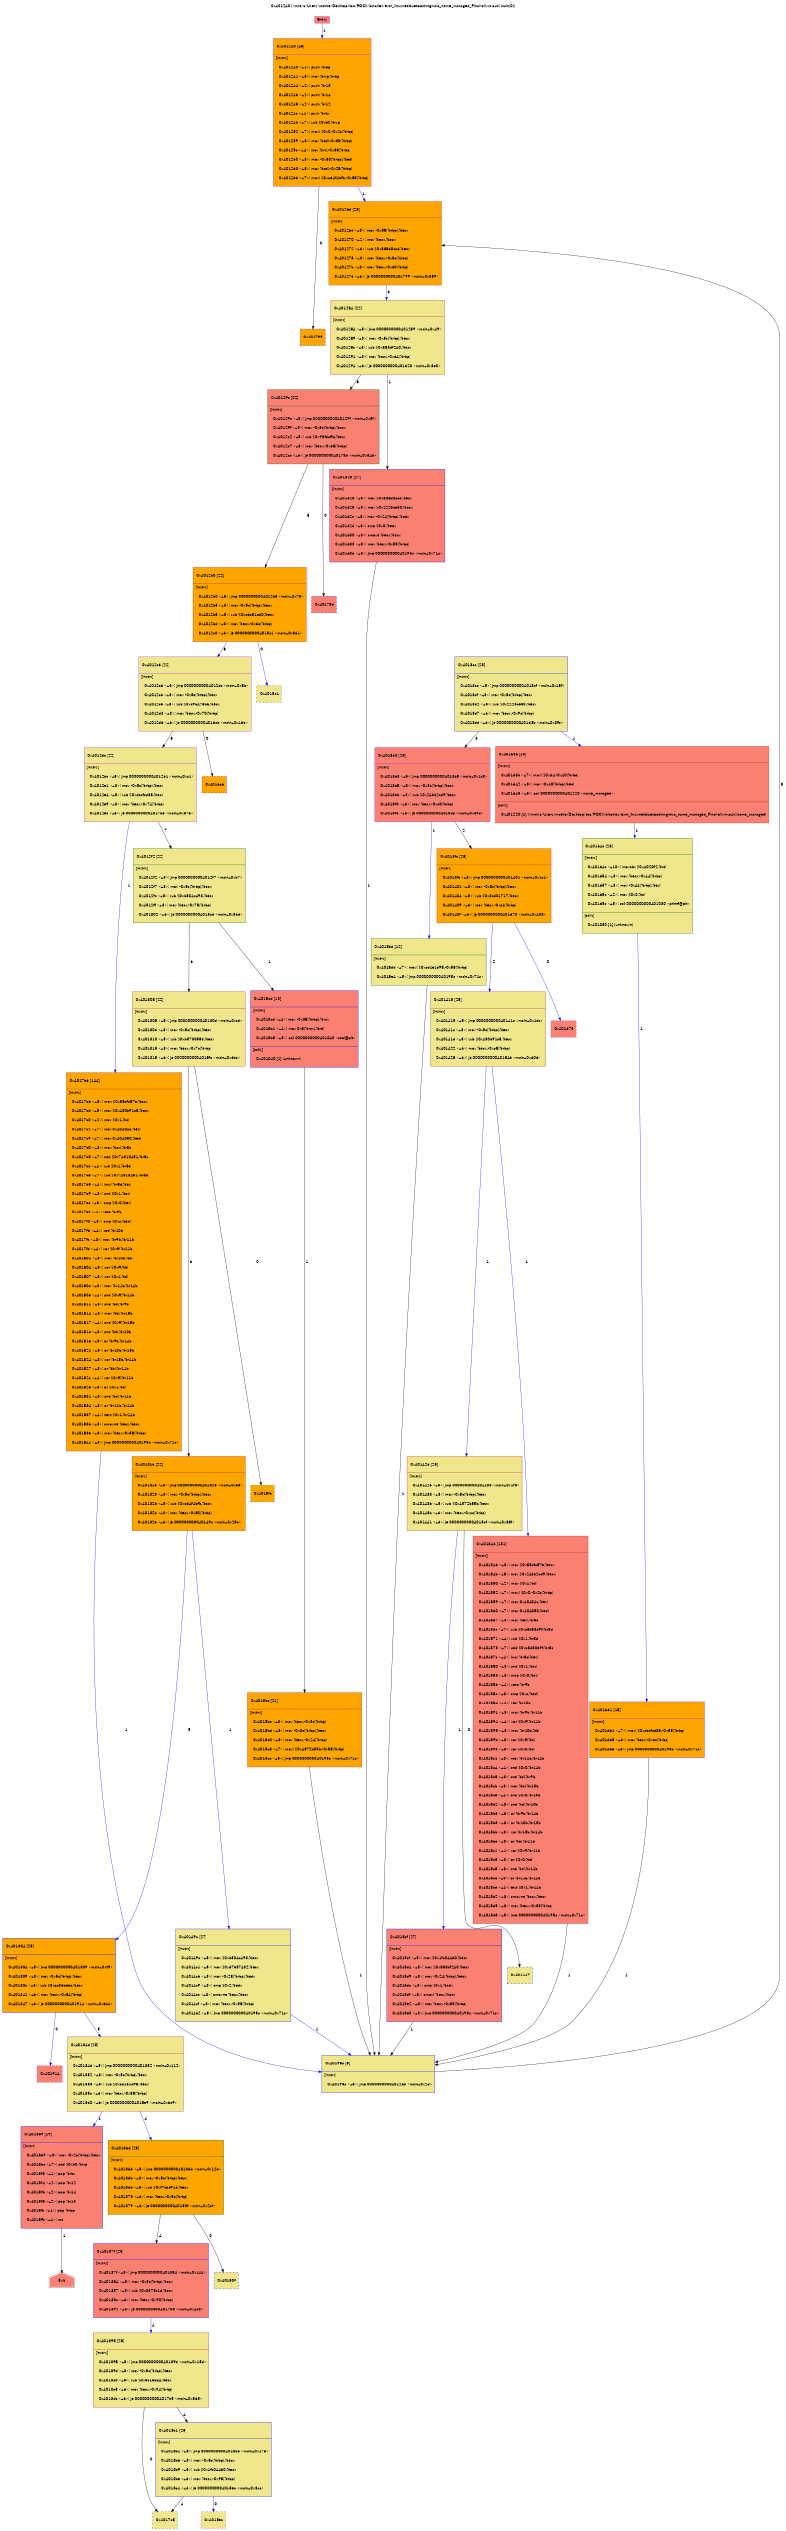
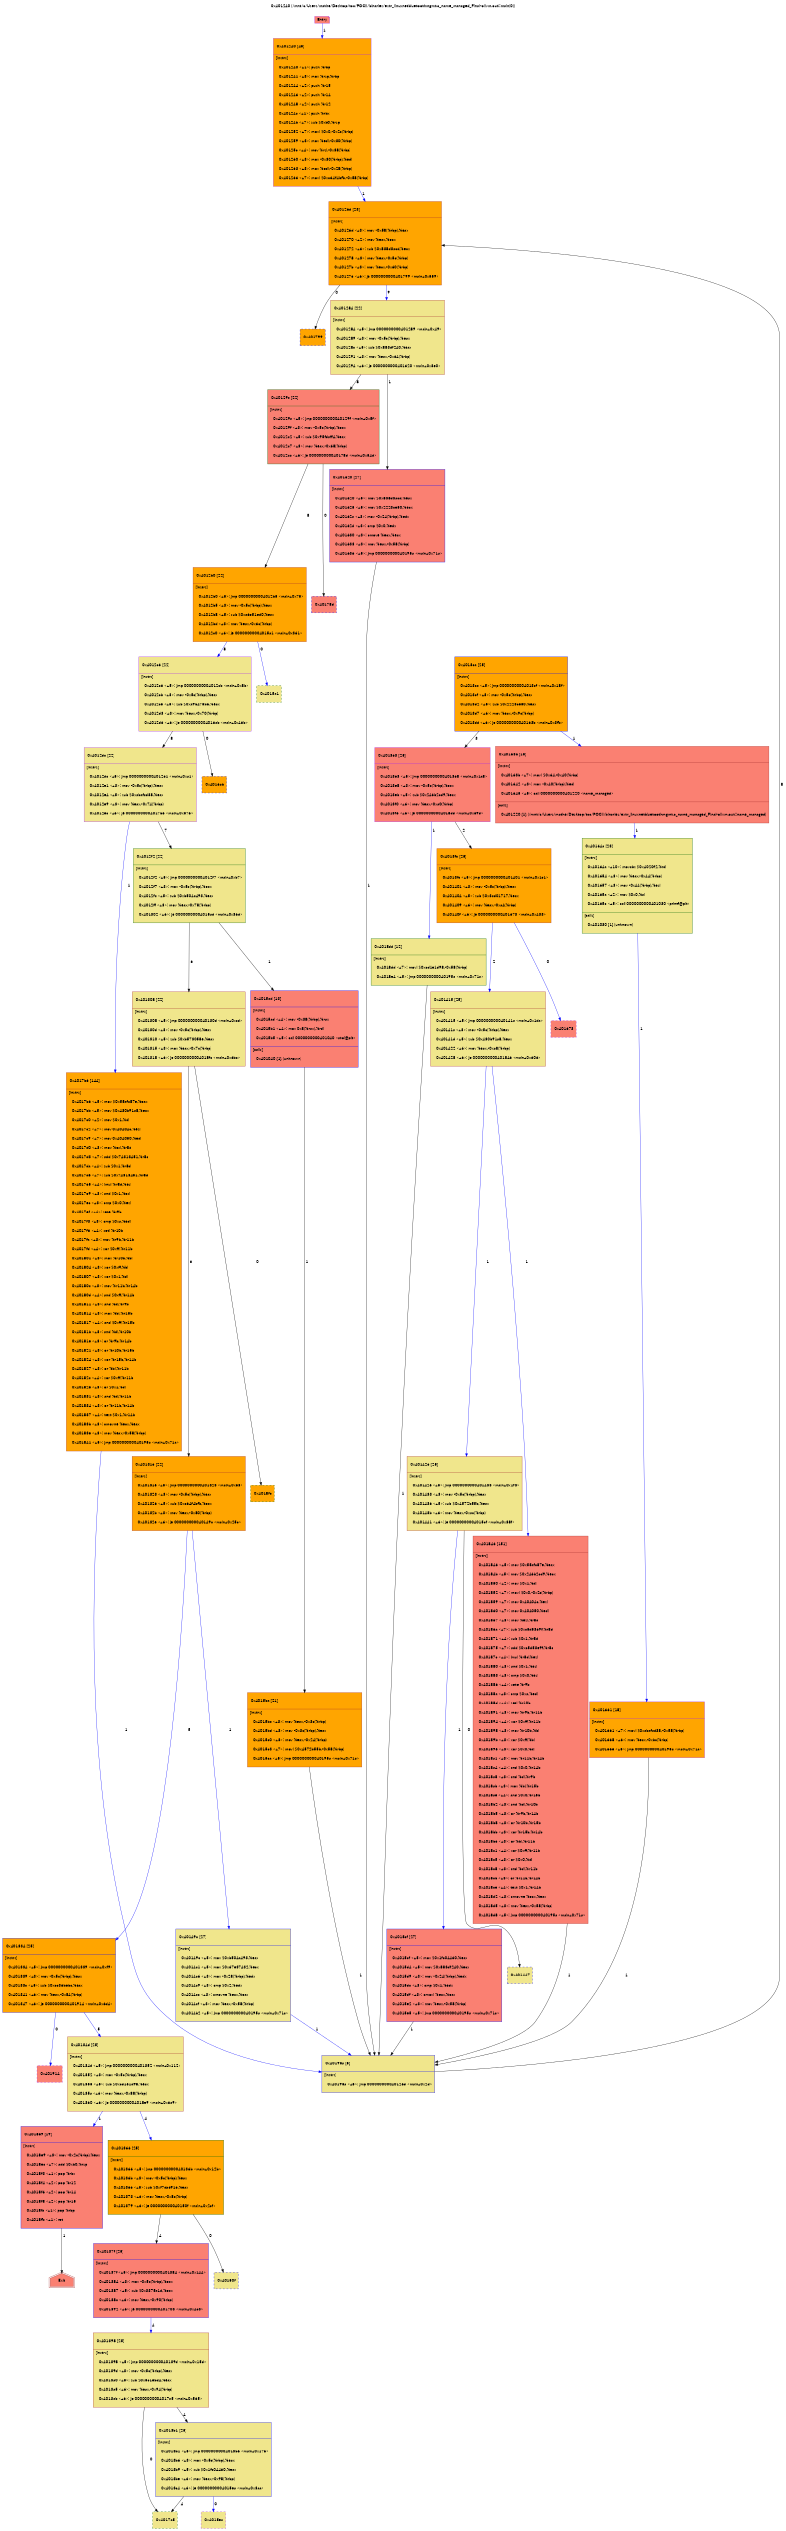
edge "0x401240 [45]" -> "0x401799": now "0x40126d [23]" -> "0x401799"
node "0x4013ca [25]": fillcolor khaki -> orange
